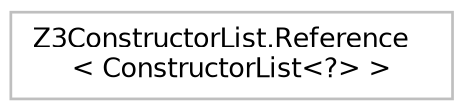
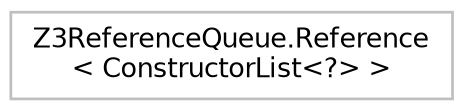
node "Z3ConstructorList.Reference < ConstructorList<?> >": label "Z3ConstructorList.Reference < ConstructorList<?> >" -> "Z3ReferenceQueue.Reference < ConstructorList<?> >"
